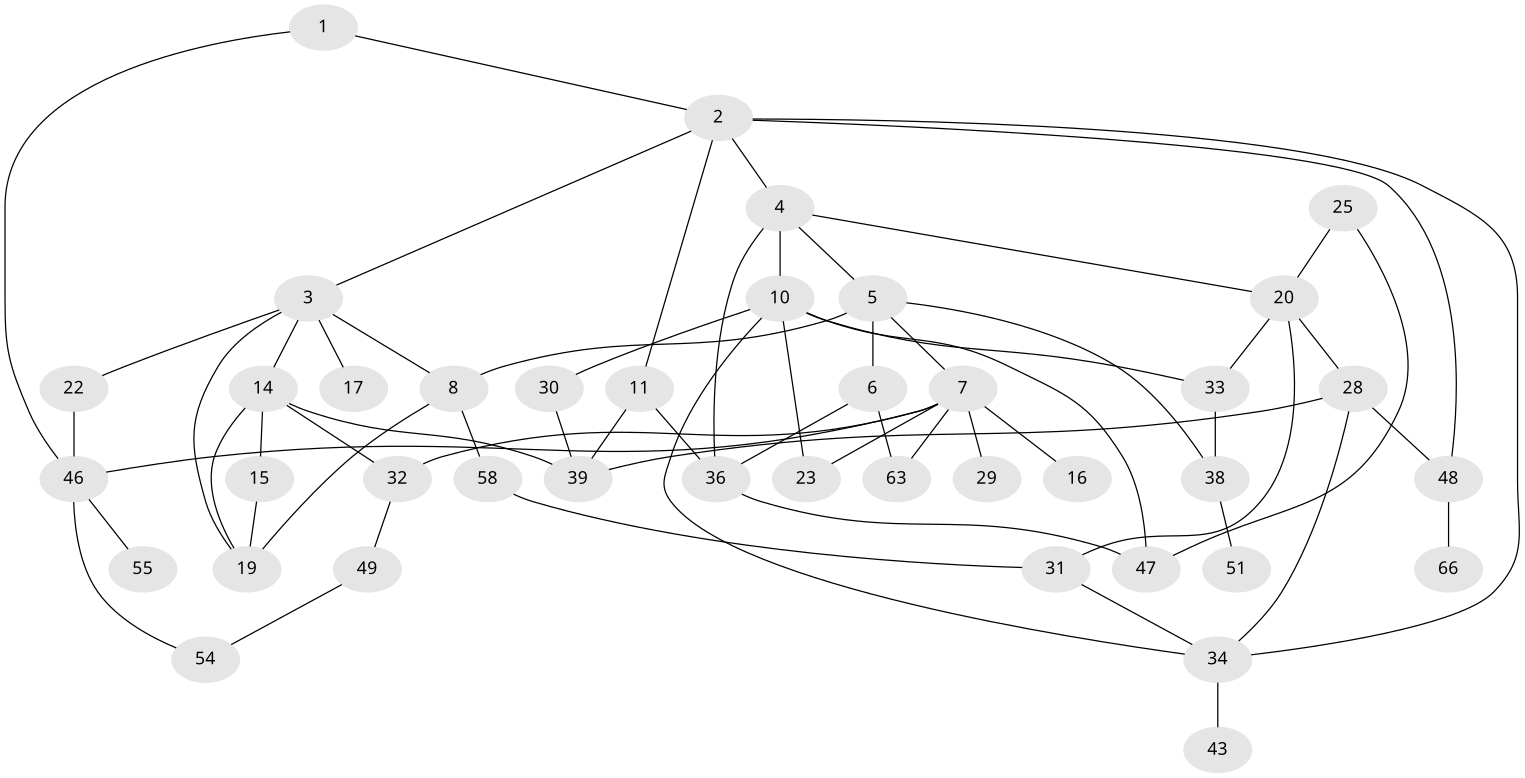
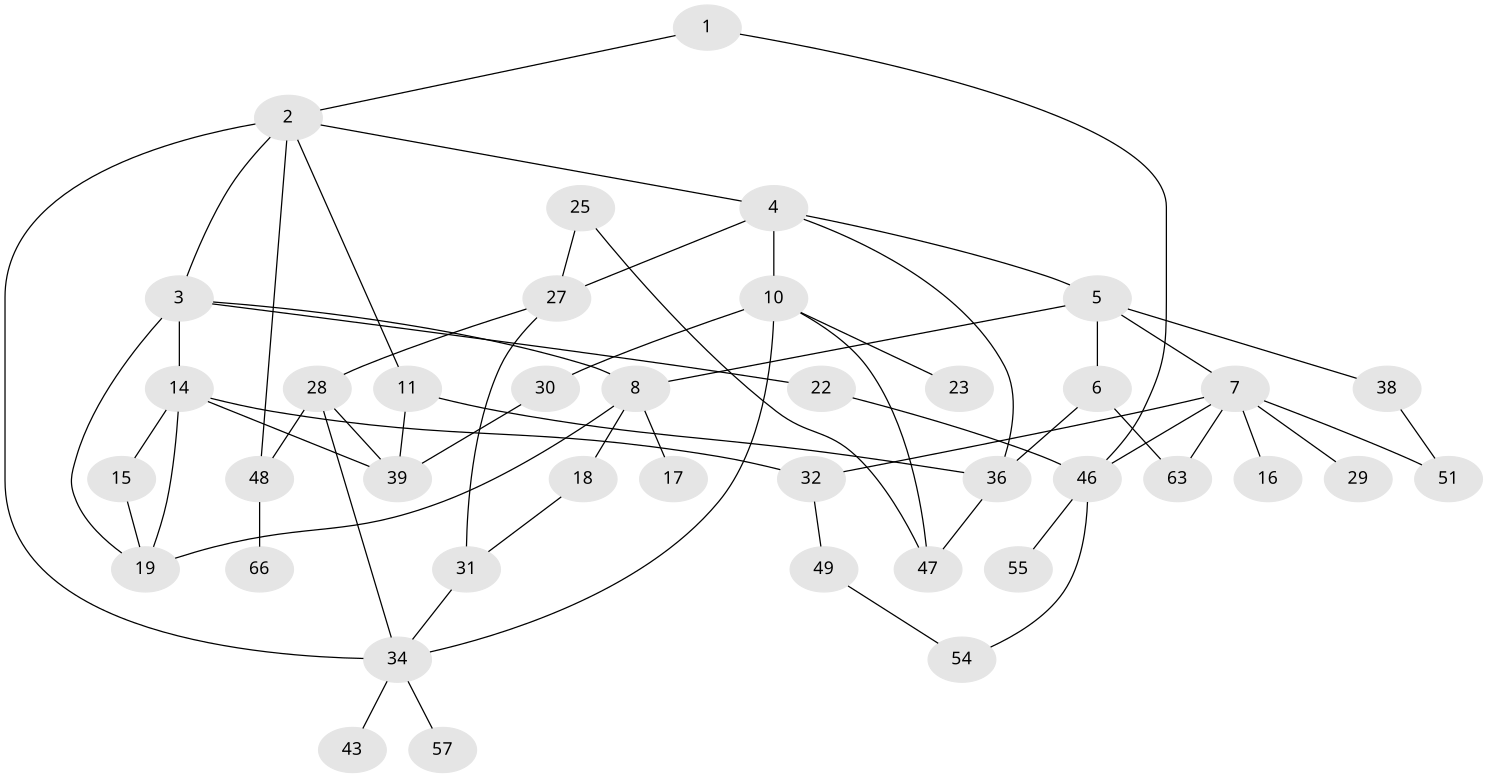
node "20": label "20" -> "27"
edge "3" -- "17": now "8" -- "17"
node "33": removed
edge "7" -- "23": now "7" -- "51"
node "58": label "58" -> "18"
node "57": added
